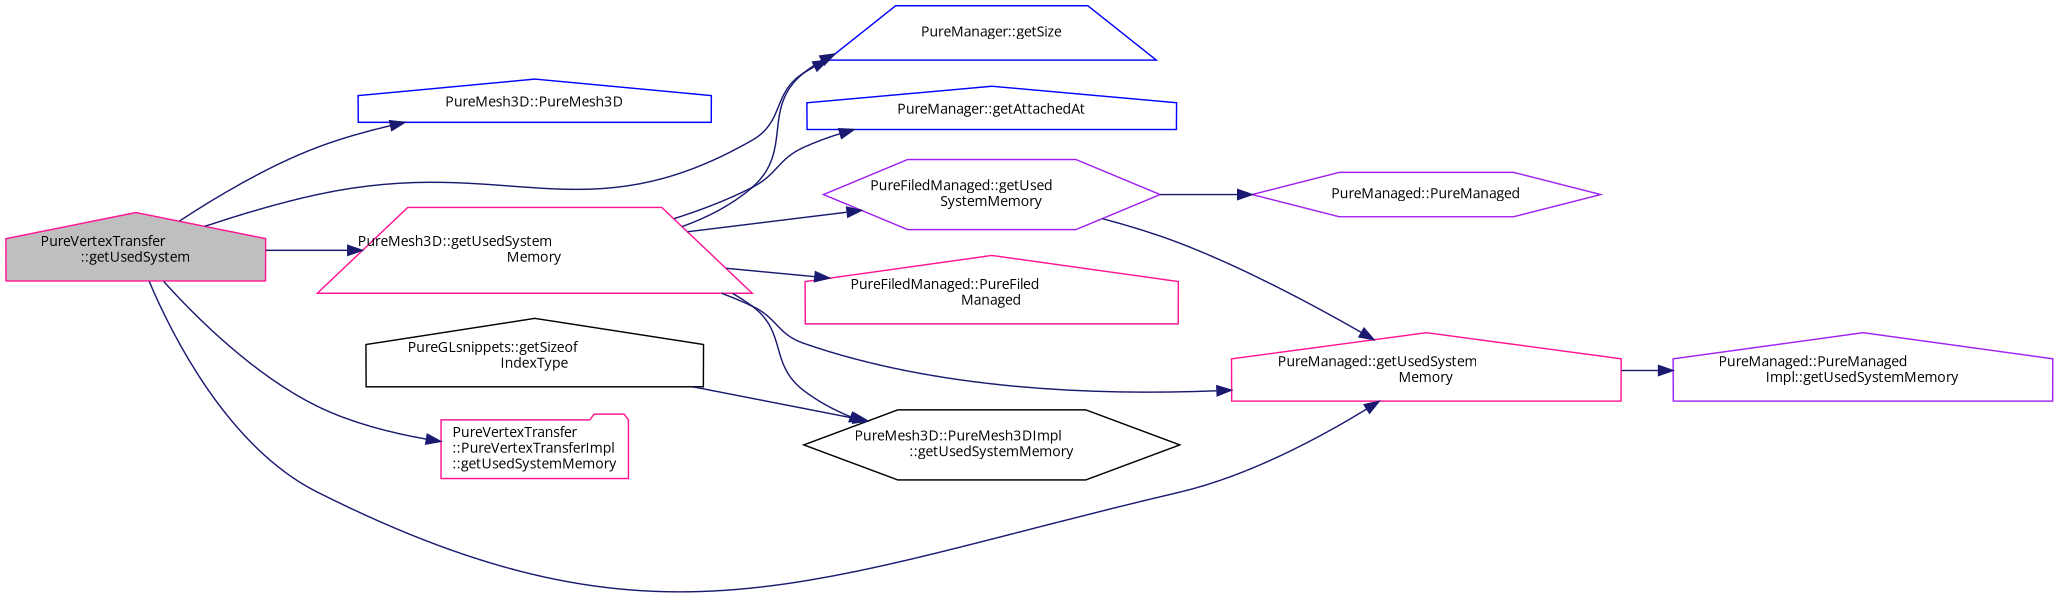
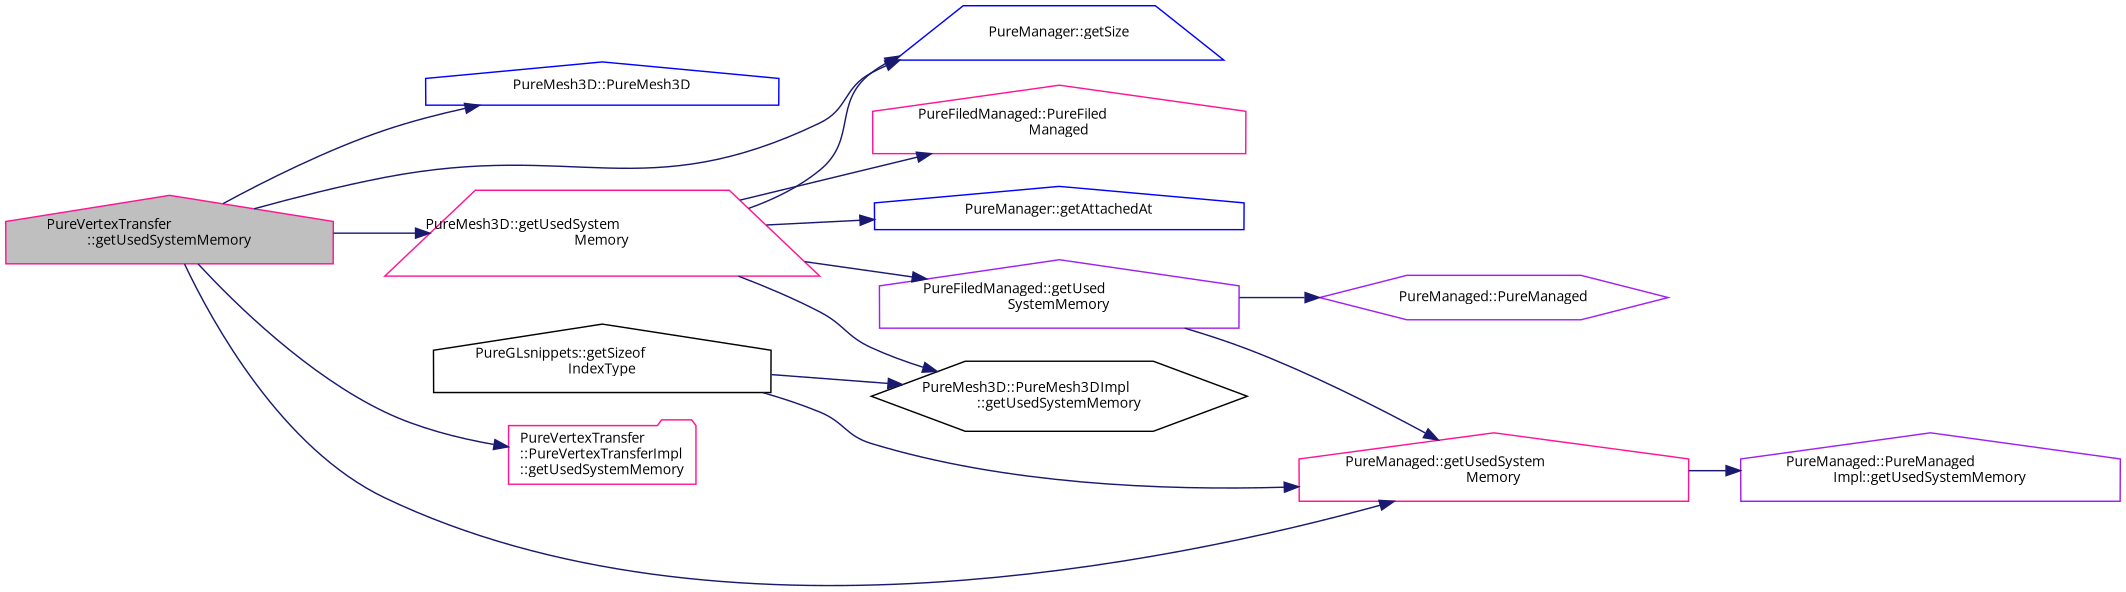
node "PureFiledManaged::getUsed SystemMemory": shape hexagon -> house
node "PureVertexTransfer ::getUsedSystem": label "PureVertexTransfer ::getUsedSystem" -> "PureVertexTransfer ::getUsedSystemMemory"
edge "PureMesh3D::getUsedSystem Memory" -> "PureManaged::getUsedSystem Memory": now "PureGLsnippets::getSizeof IndexType" -> "PureManaged::getUsedSystem Memory"
